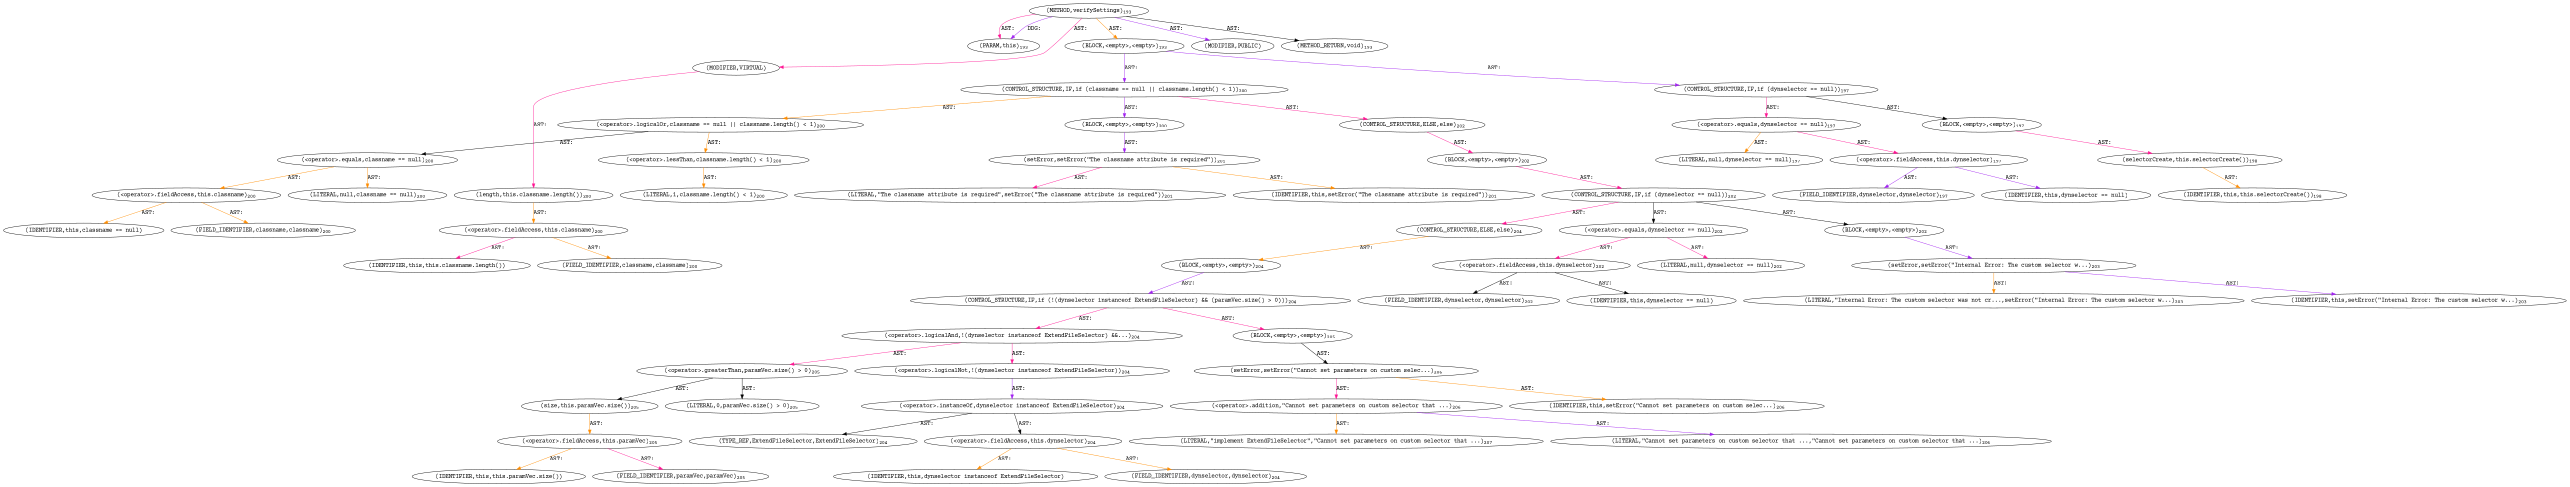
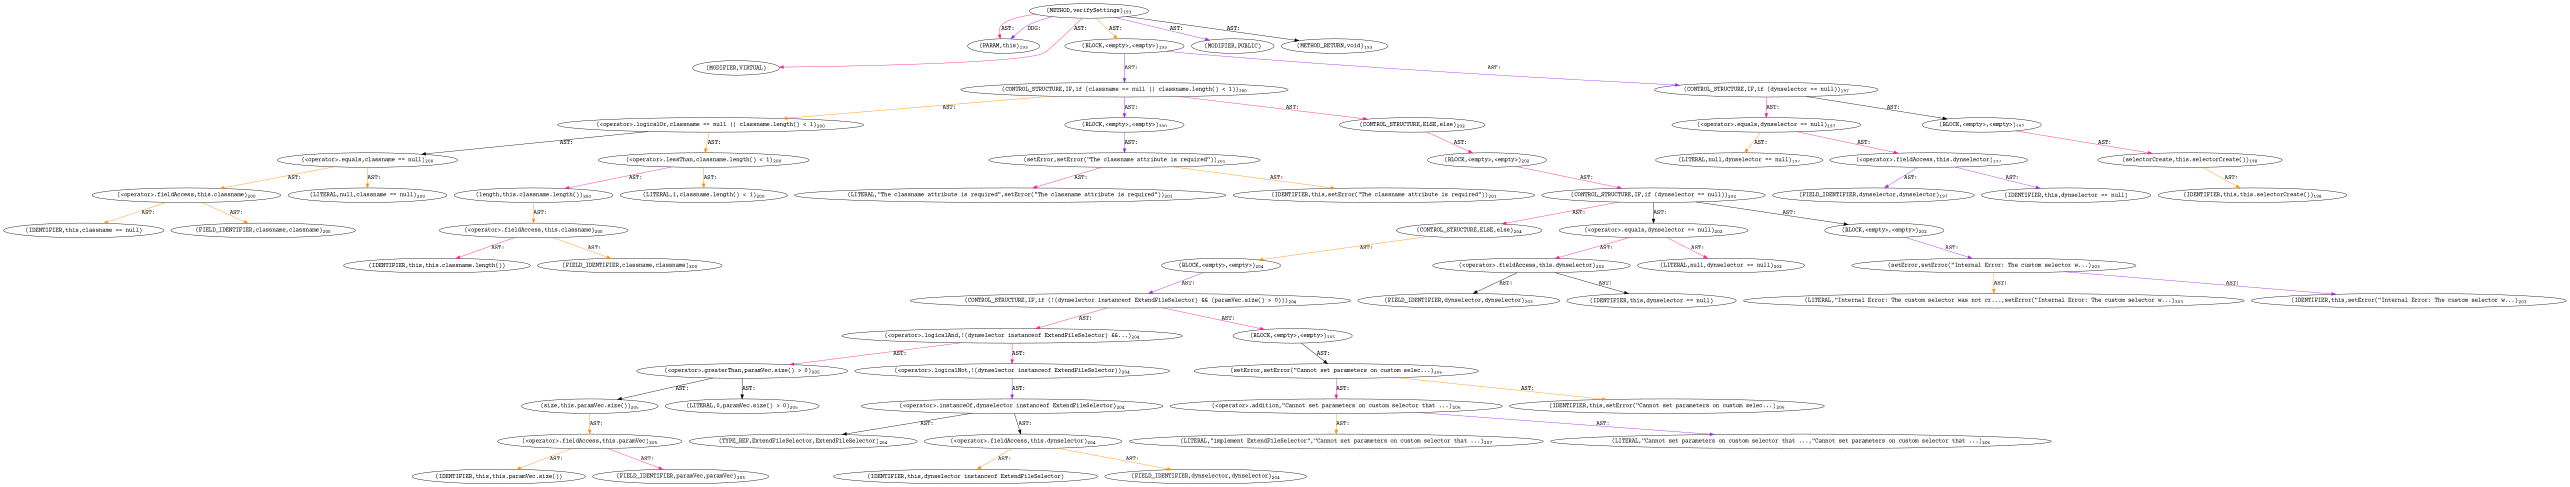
edge "(MODIFIER,VIRTUAL)" -> "(length,this.classname.length())": now "(<operator>.lessThan,classname.length() < 1)" -> "(length,this.classname.length())"
